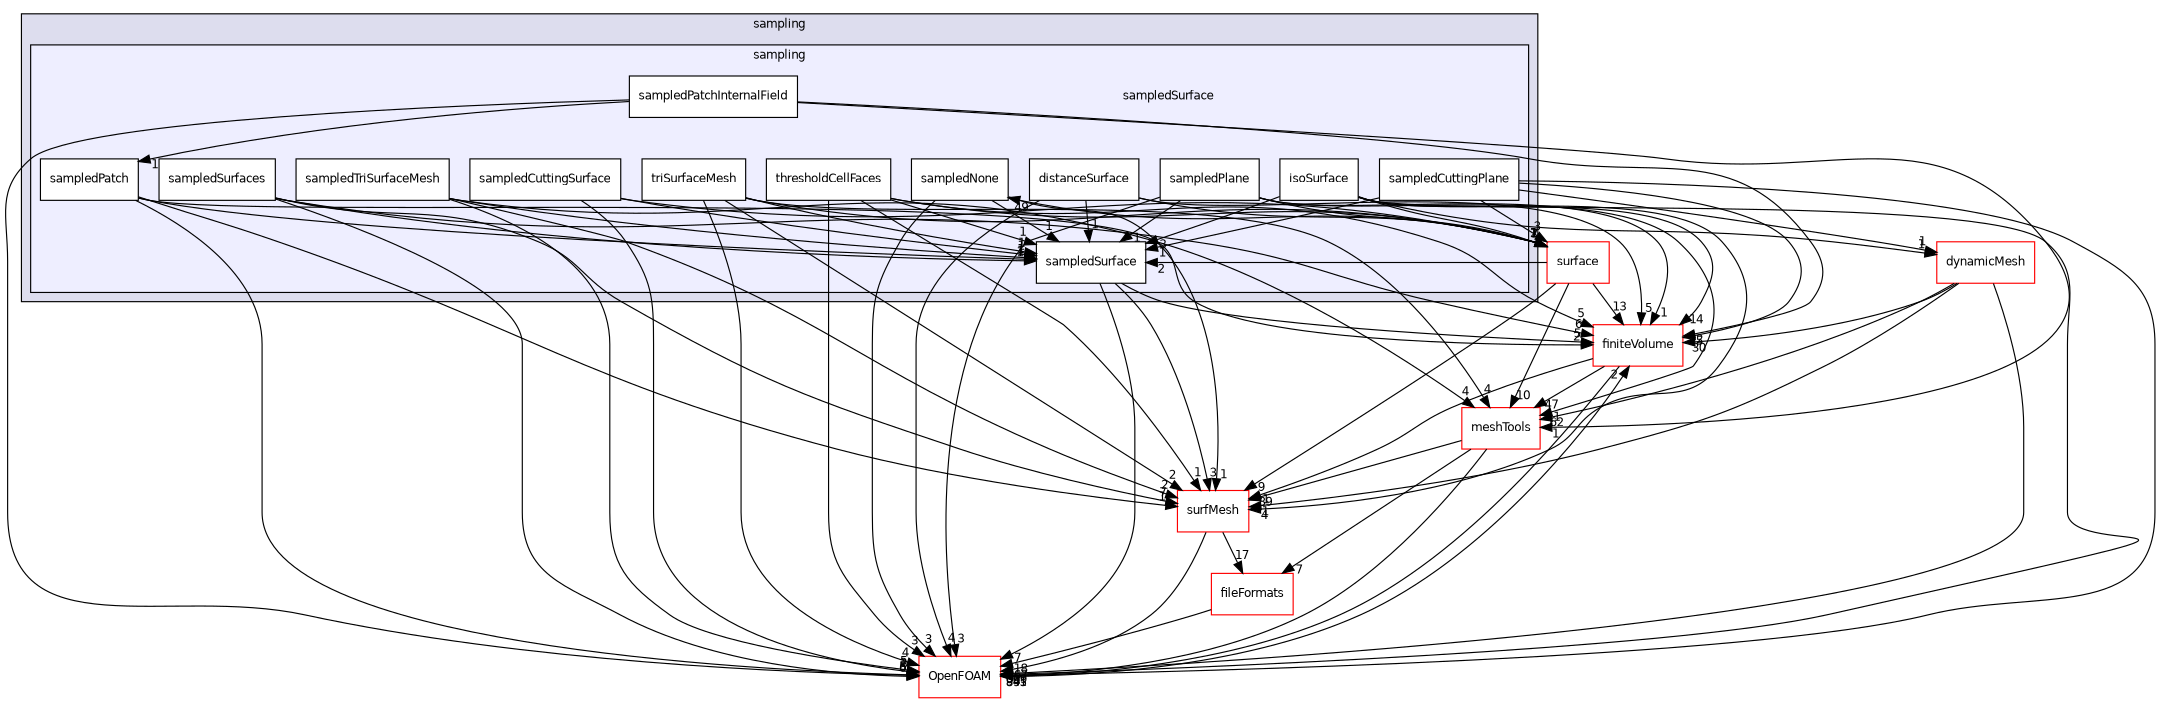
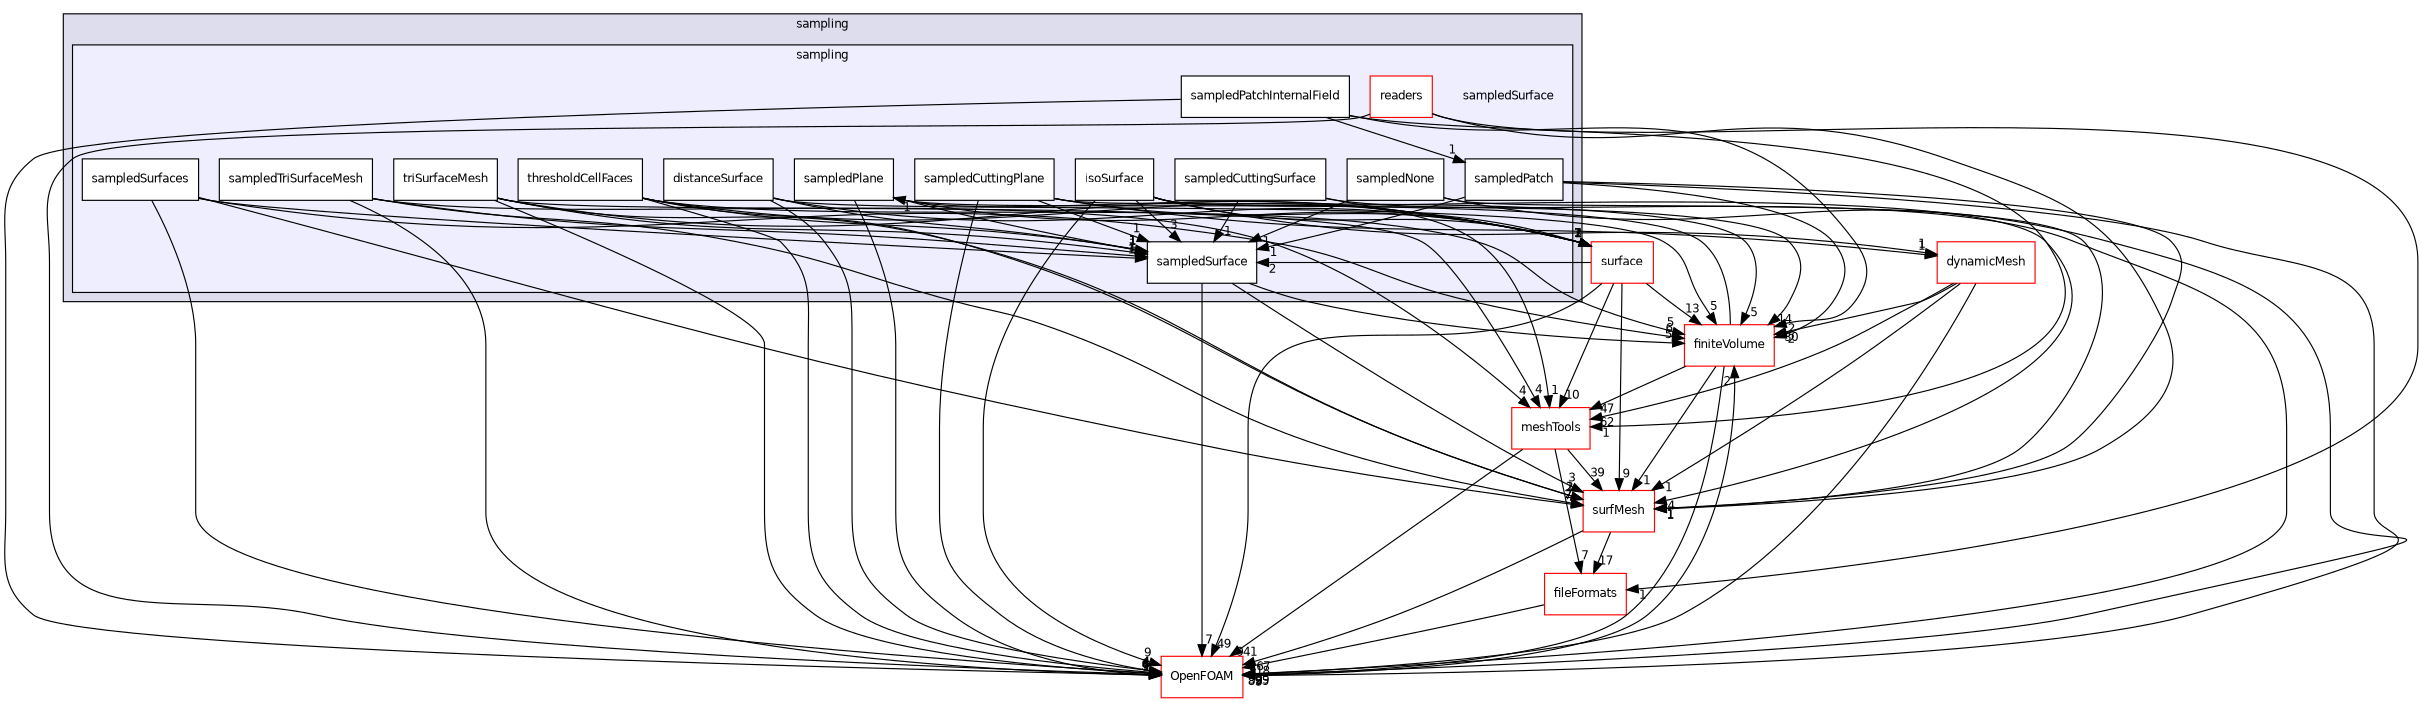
node "readers": added
edge "sampledPlane" -> "finiteVolume": reversed
edge "surface" -> "sampledNone": now "surface" -> "OpenFOAM"
